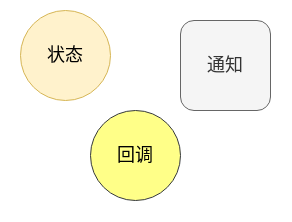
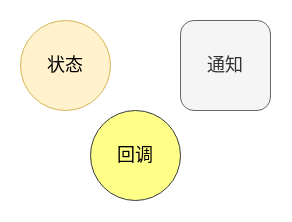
node "状态": moved (66, 56) -> (66, 66)
